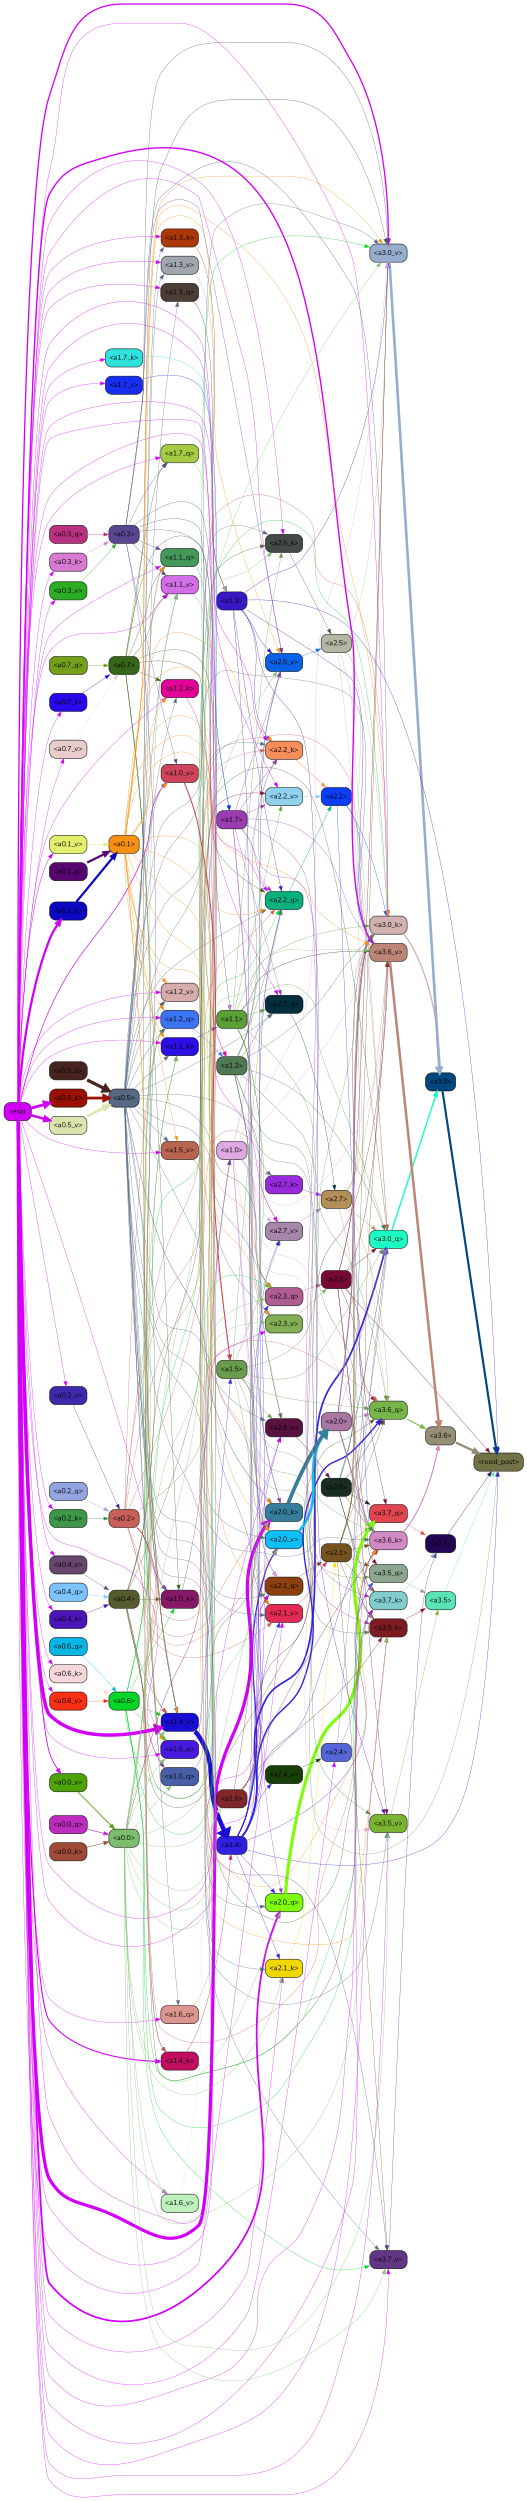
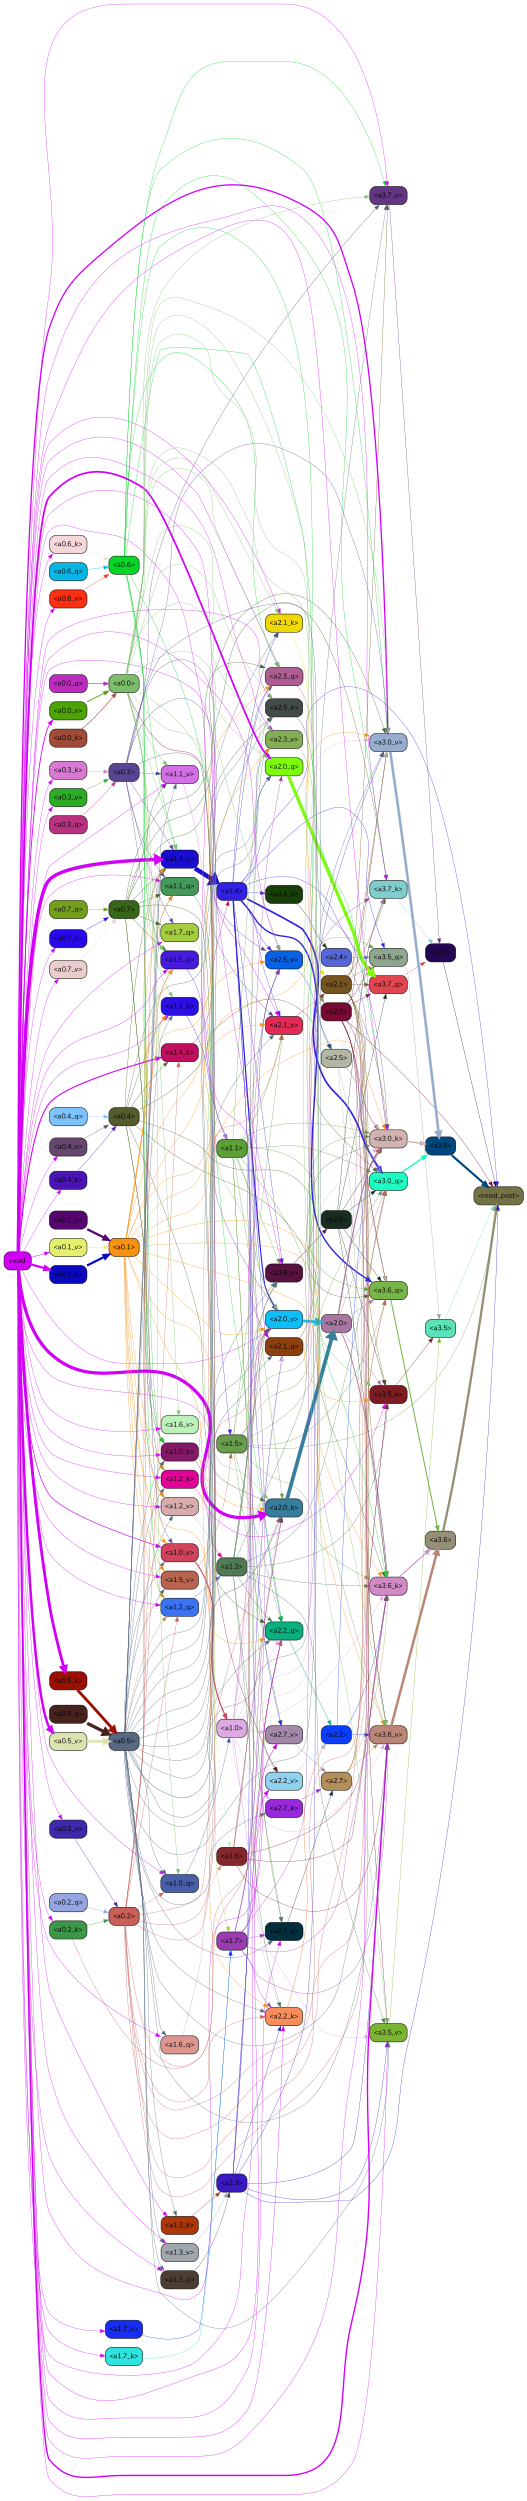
edge "<a1.1>" -> "<a3.6_v>": color #182e20 -> #5b9f37
edge "<a0.5>" -> "<a1.2_q>": color #566882 -> #b58f5a
edge "<a1.0_v>" -> "<a1.5>": now "<a1.0_v>" -> "<a1.0>"
edge "<a0.2>" -> "<a2.2_q>": now "<a0.2_k>" -> "<a2.2_q>"
edge "resid" -> "<a2.4>": now "resid" -> "<a2.3_q>"
